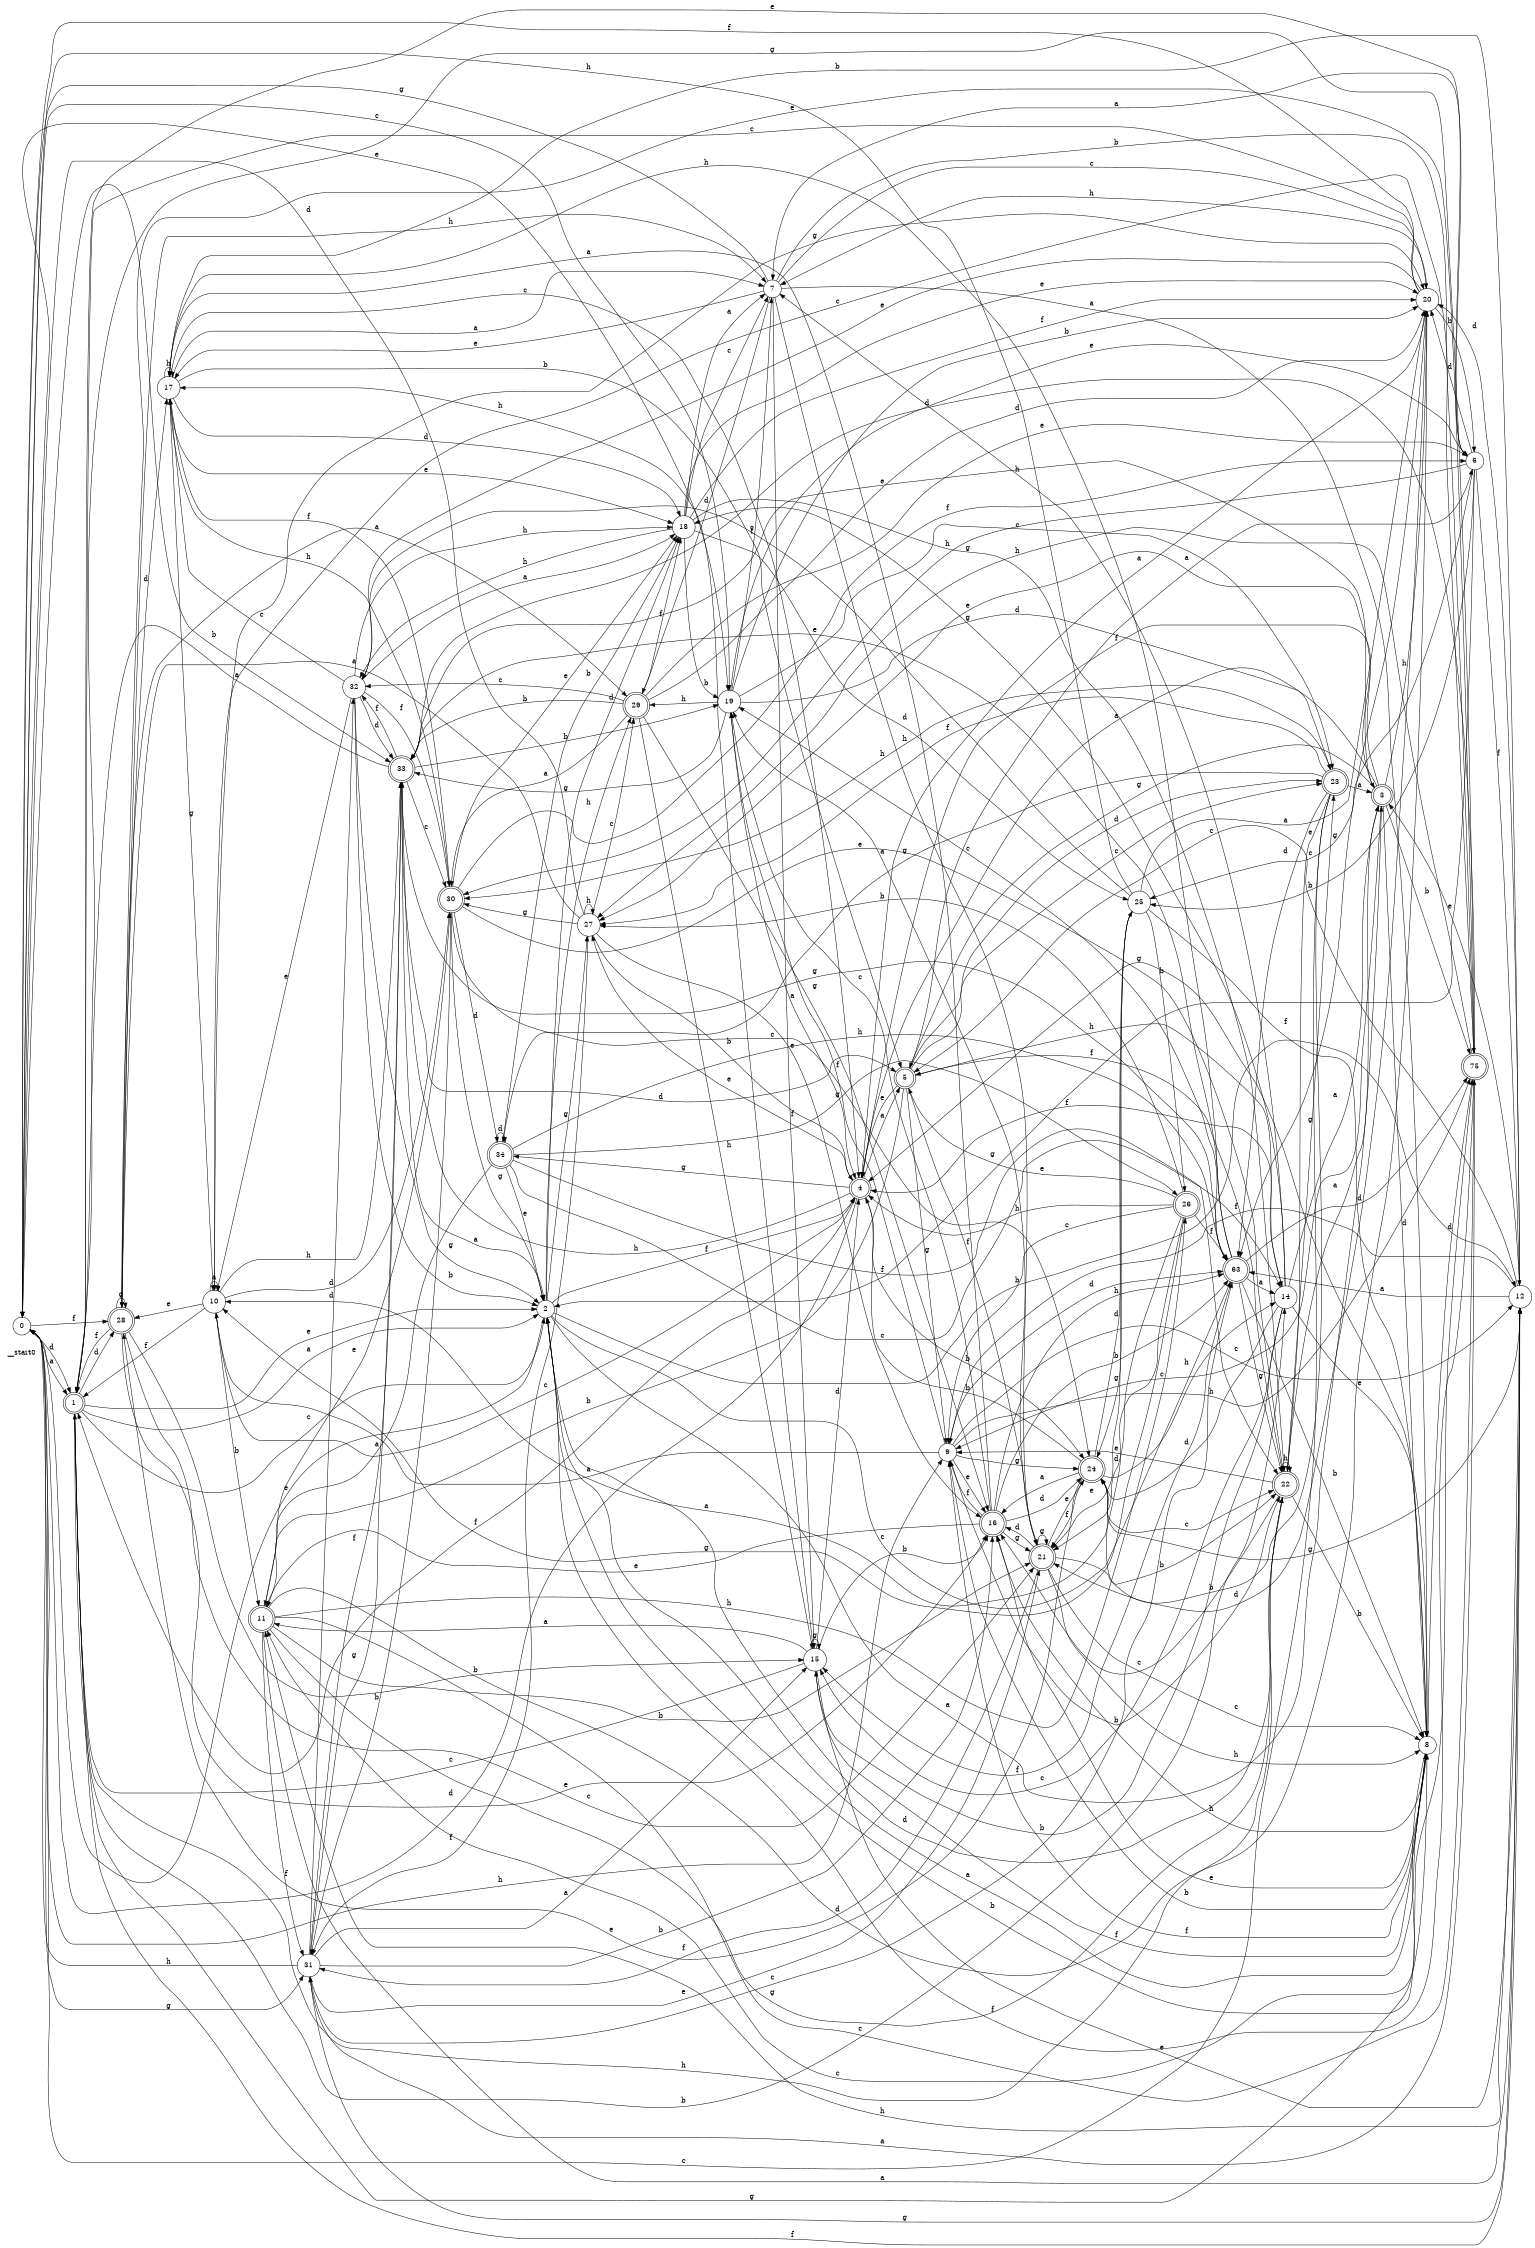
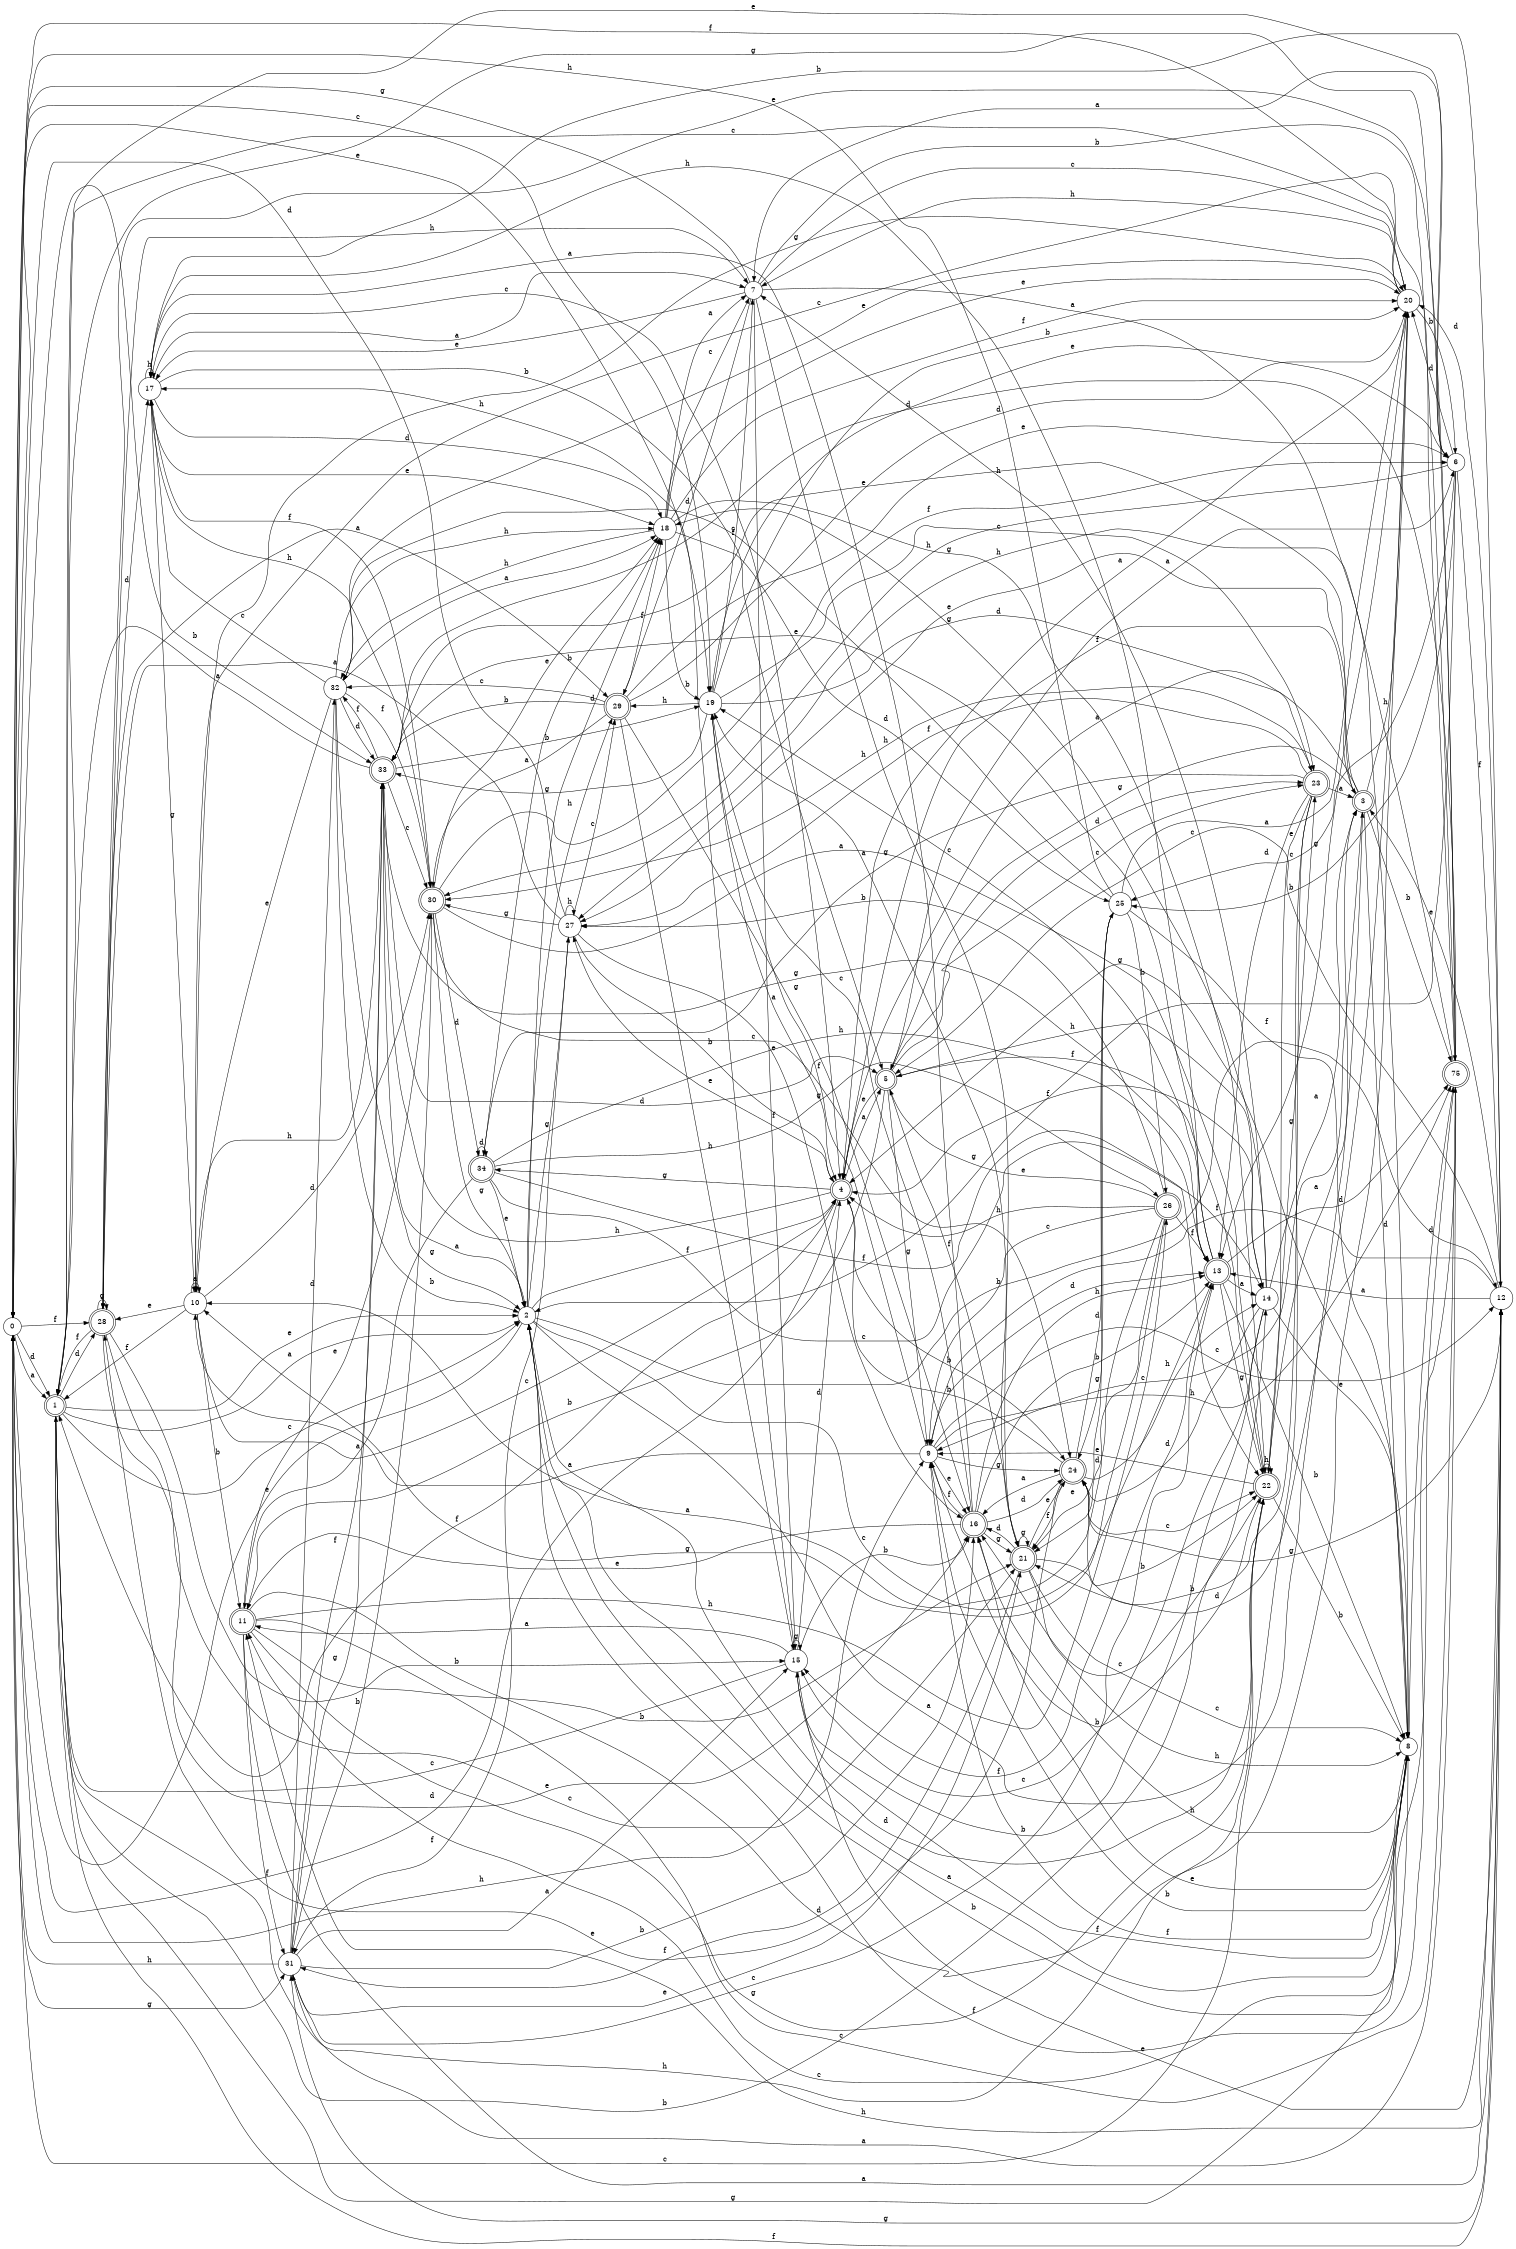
edge "30" -> "22": label "e" -> "a"
node "63": label "63" -> "13"
node "__start0": removed
